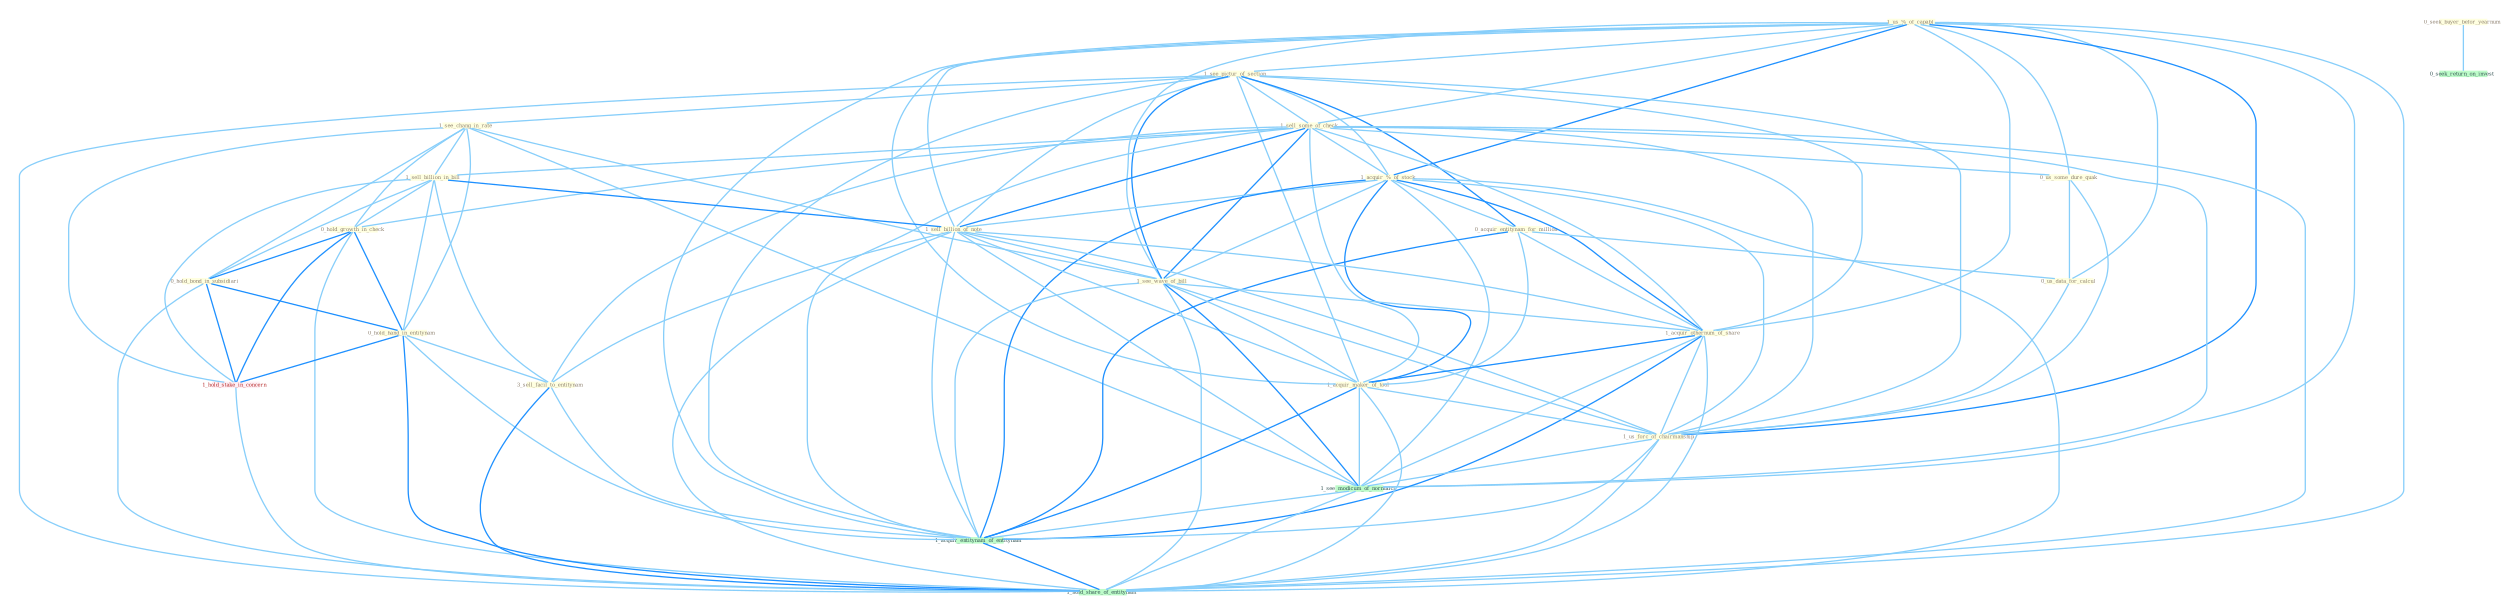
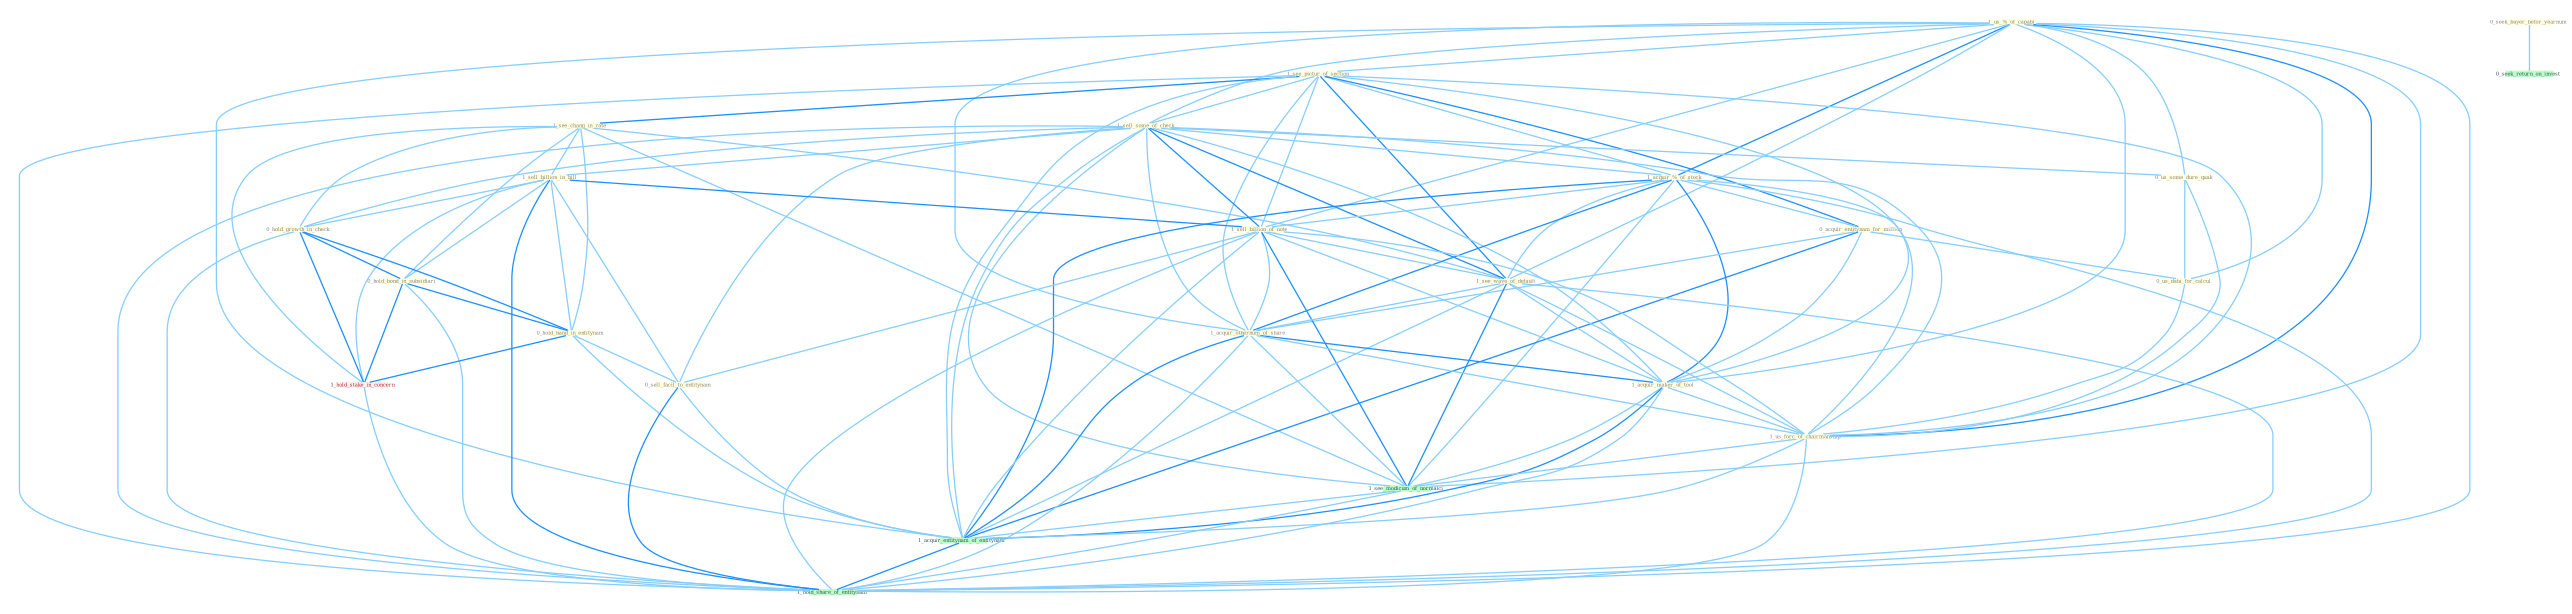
edge "1_see_pictur_of_section" -- "1_see_chang_in_rate": color #87cefa -> #1e90ff
node "1_see_wave_of_bill": label "1_see_wave_of_bill" -> "1_see_wave_of_default"
edge "1_sell_billion_of_note" -- "1_see_modicum_of_normalci": color #87cefa -> #1e90ff
node "3_sell_facil_to_entitynam": label "3_sell_facil_to_entitynam" -> "0_sell_facil_to_entitynam"
edge "0_hold_hand_in_entitynam" -- "1_hold_share_of_entitynam": now "1_sell_billion_in_bill" -- "1_hold_share_of_entitynam"
